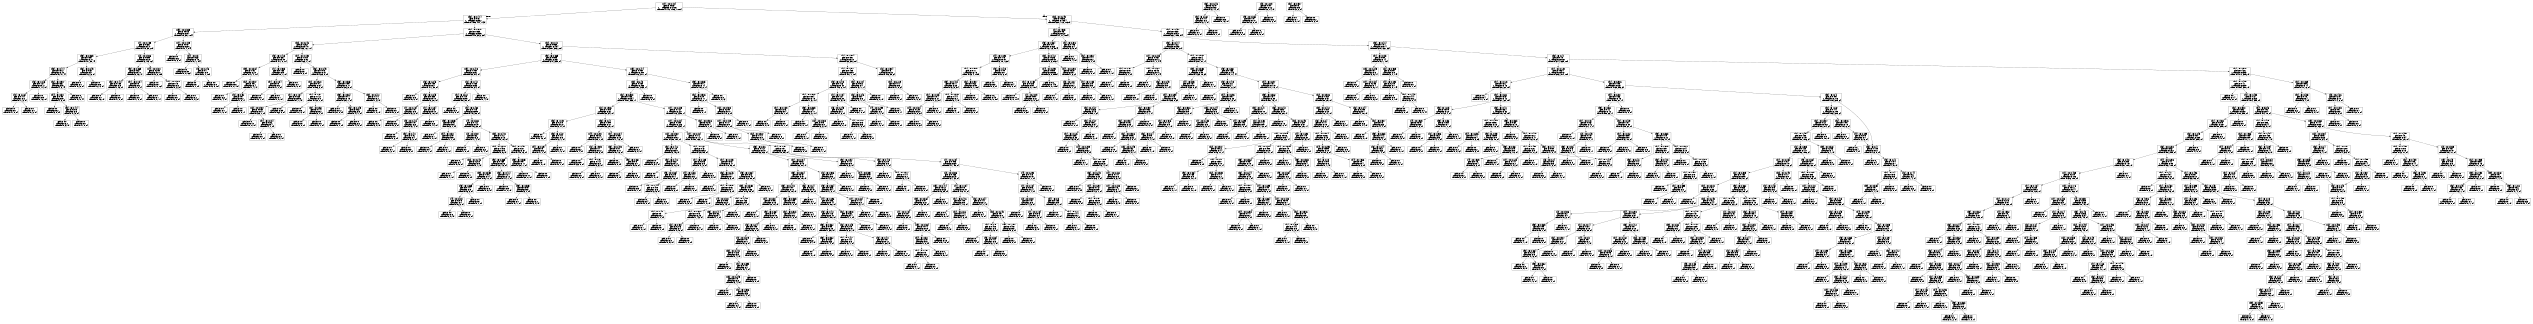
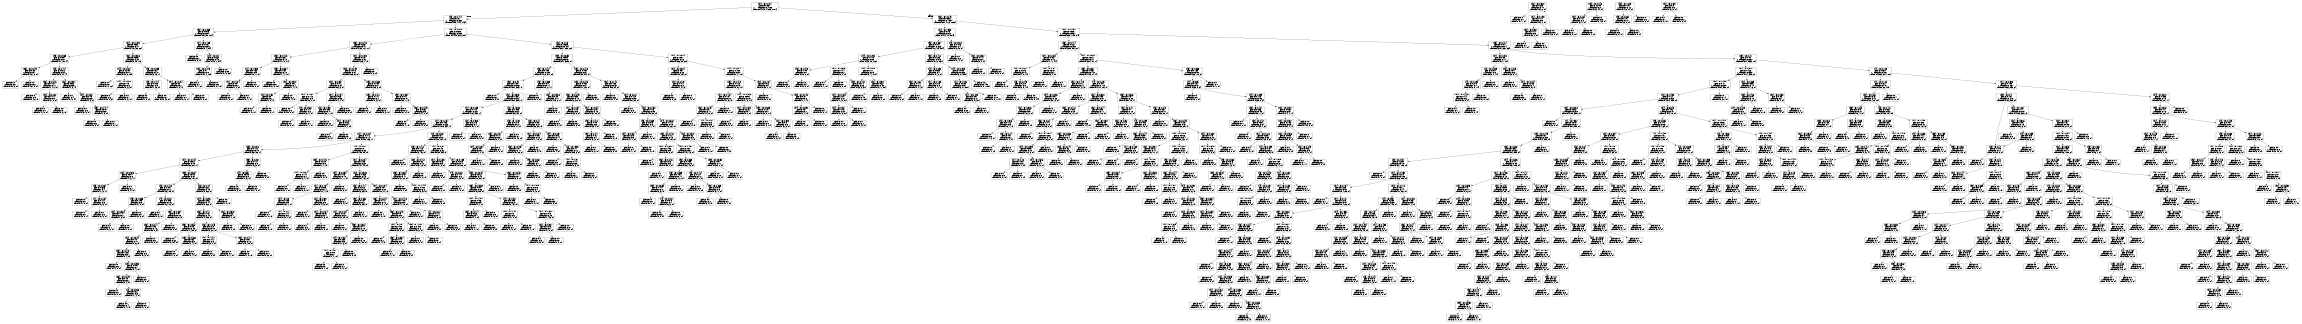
node "X[3] <= -0.413 gini = 0.217 value = 24 value = [37, 2, 3]": label "X[3] <= -0.413 gini = 0.217 value = 24 value = [37, 2, 3]" -> "X[3] <= -0.413 gini = 0.217 samples = 24 value = [37, 2, 3]"
edge "X[3] <= -0.413 gini = 0.314 samples = 23 value = [3, 3, 27]" -> "X[1] <= -0.509 gini = 0.444 samples = 2 value = [2, 1, 0]": reversed
edge "X[2] <= -0.506 gini = 0.29 samples = 11 value = [15, 2, 1]" -> "X[2] <= -0.508 gini = 0.208 samples = 10 value = [15, 2, 0]": now "gini = 0.0 samples = 6 value = [13, 0, 0]" -> "X[2] <= -0.508 gini = 0.208 samples = 10 value = [15, 2, 0]"
edge "X[6] <= -0.244 gini = 0.298 samples = 6 value = [2, 9, 0]" -> "X[4] <= -0.299 gini = 0.492 samples = 9 value = [7, 9, 0]": reversed
node "gini = 0.0 samples = 4 value = [5, 0, 0]": removed
edge "gini = 0.0 samples = 6 value = [0, 11, 0]" -> "X[6] <= -0.243 gini = 0.18 samples = 12 value = [2, 18, 0]": reversed
node "X[4] <= -0.301 gini = 0.245 samples = 6 value = [1, 6, 0]": label "X[4] <= -0.301 gini = 0.245 samples = 6 value = [1, 6, 0]" -> "X[4] <= -0.301 gini = 0.265 samples = 6 value = [1, 6, 0]"
node "X[1] <= 0.751 gini = 0.5 samples = 2 value = [1, 1, 0]": label "X[1] <= 0.751 gini = 0.5 samples = 2 value = [1, 1, 0]" -> "X[1] <= 0.751 gini = 0.5 value = 2 value = [1, 1, 0]"
